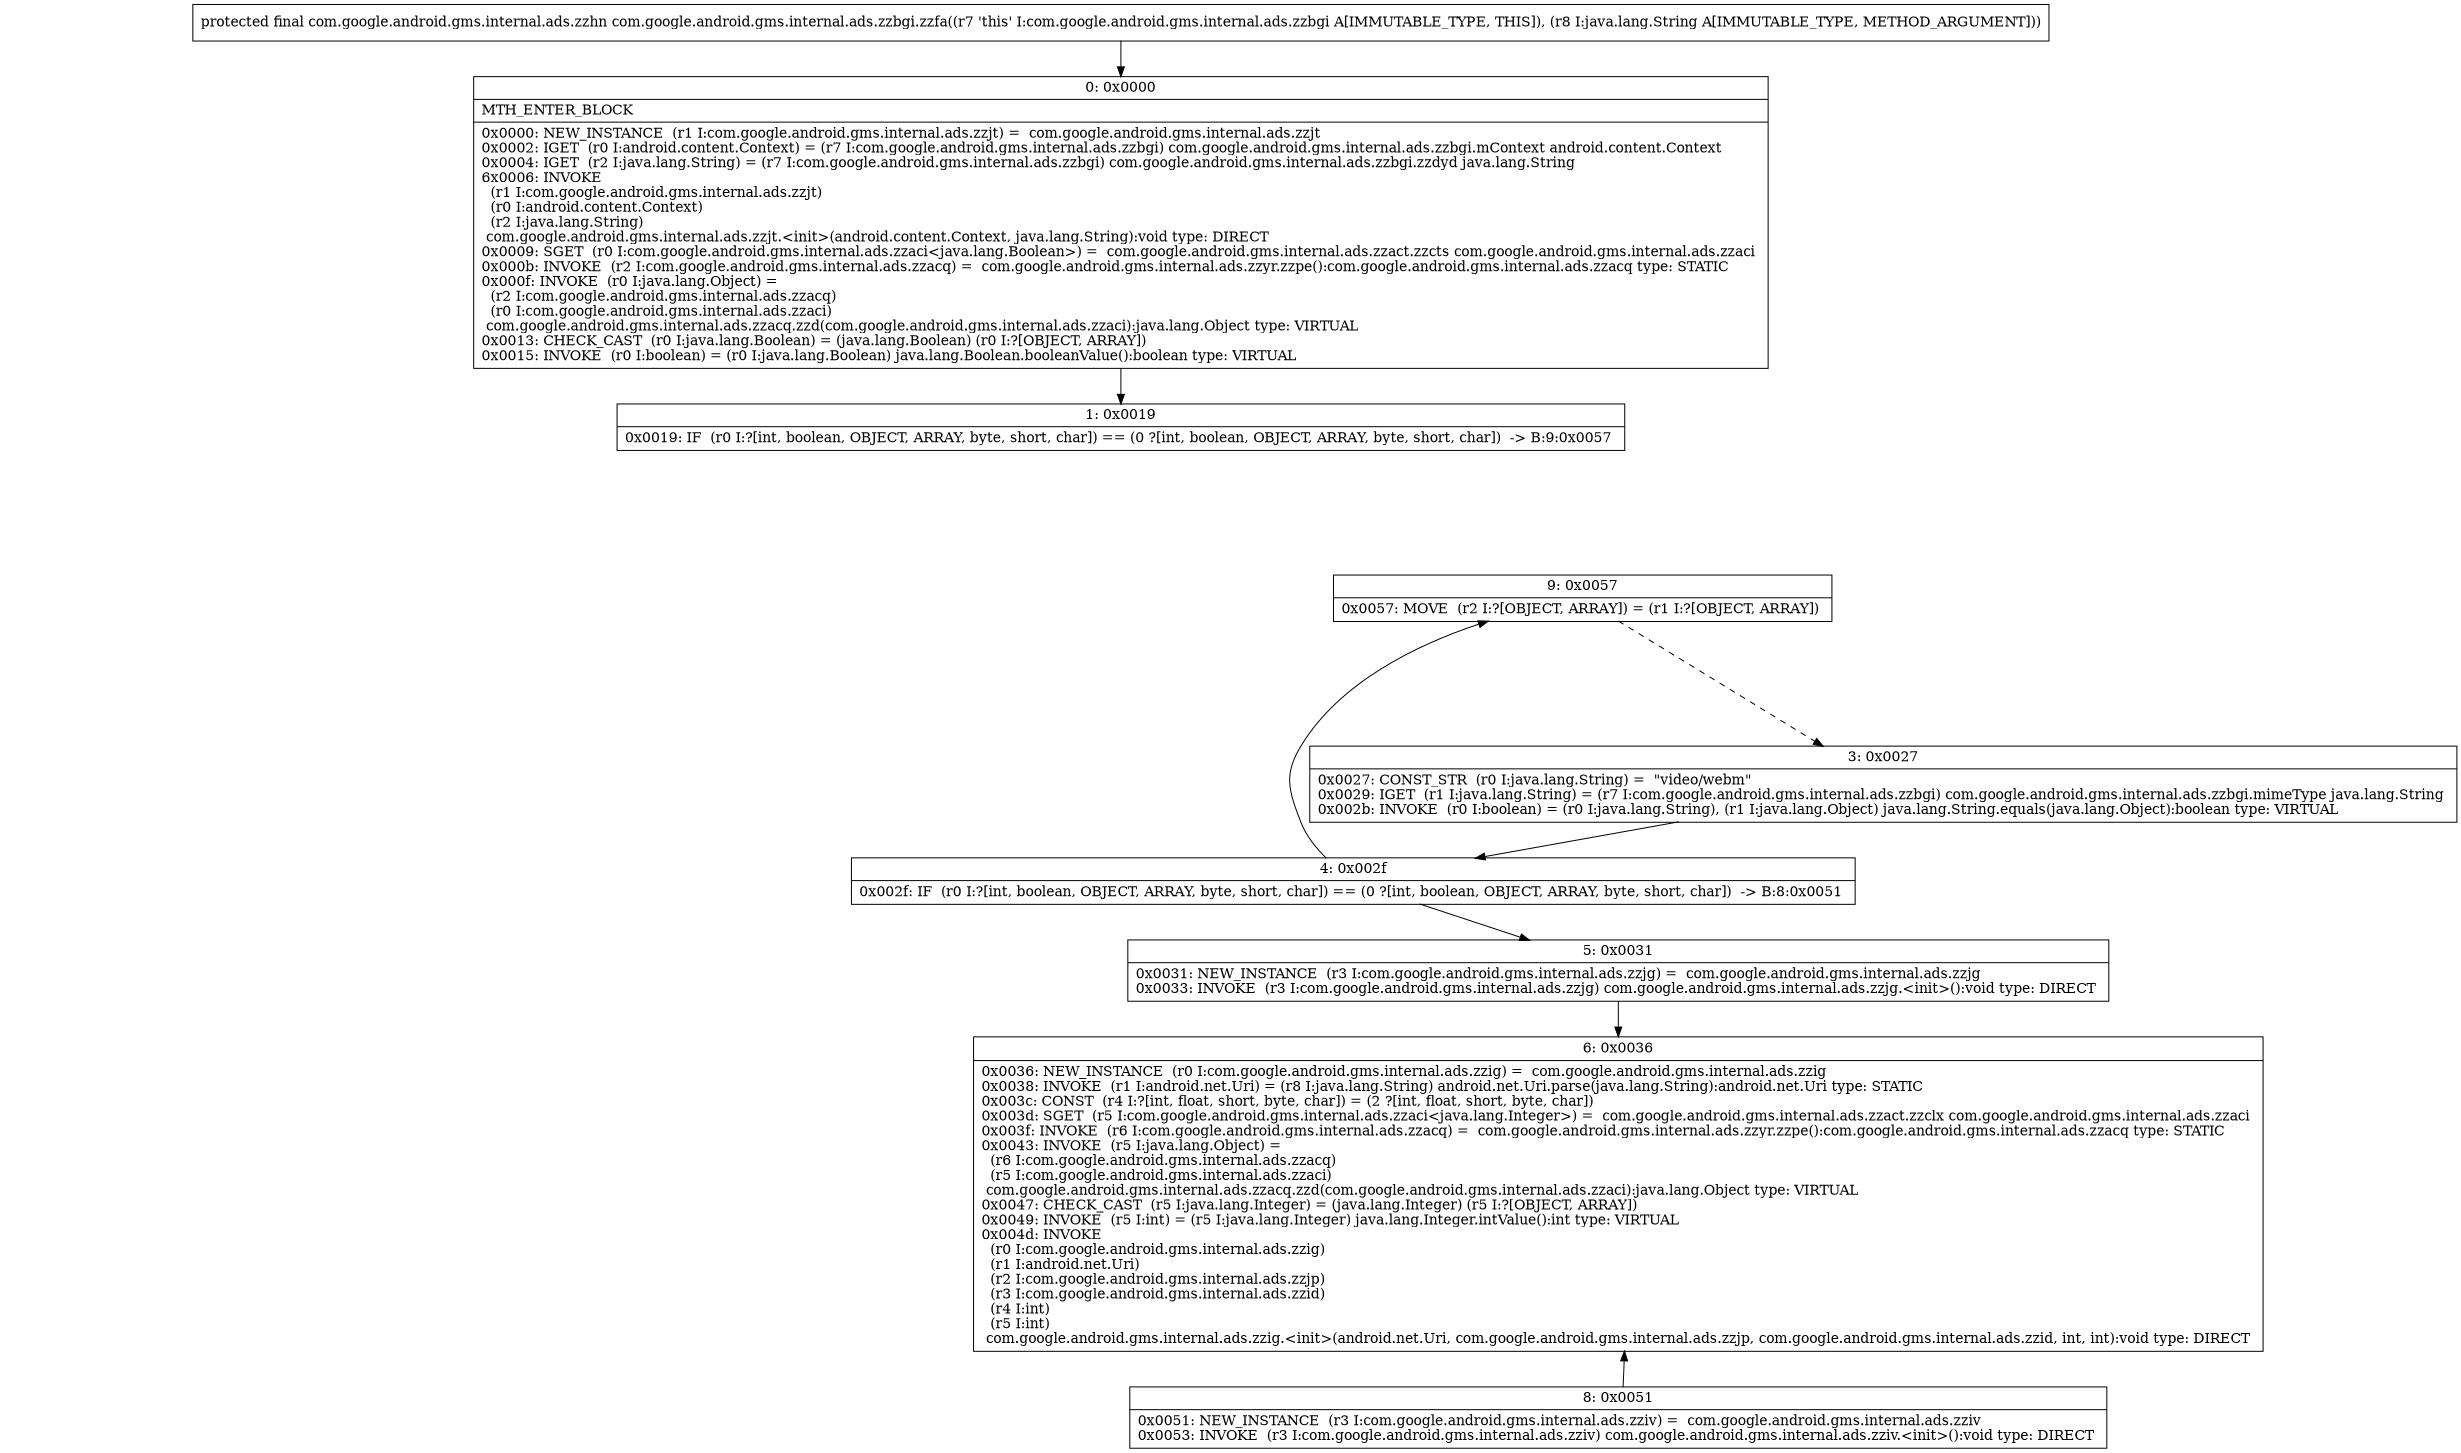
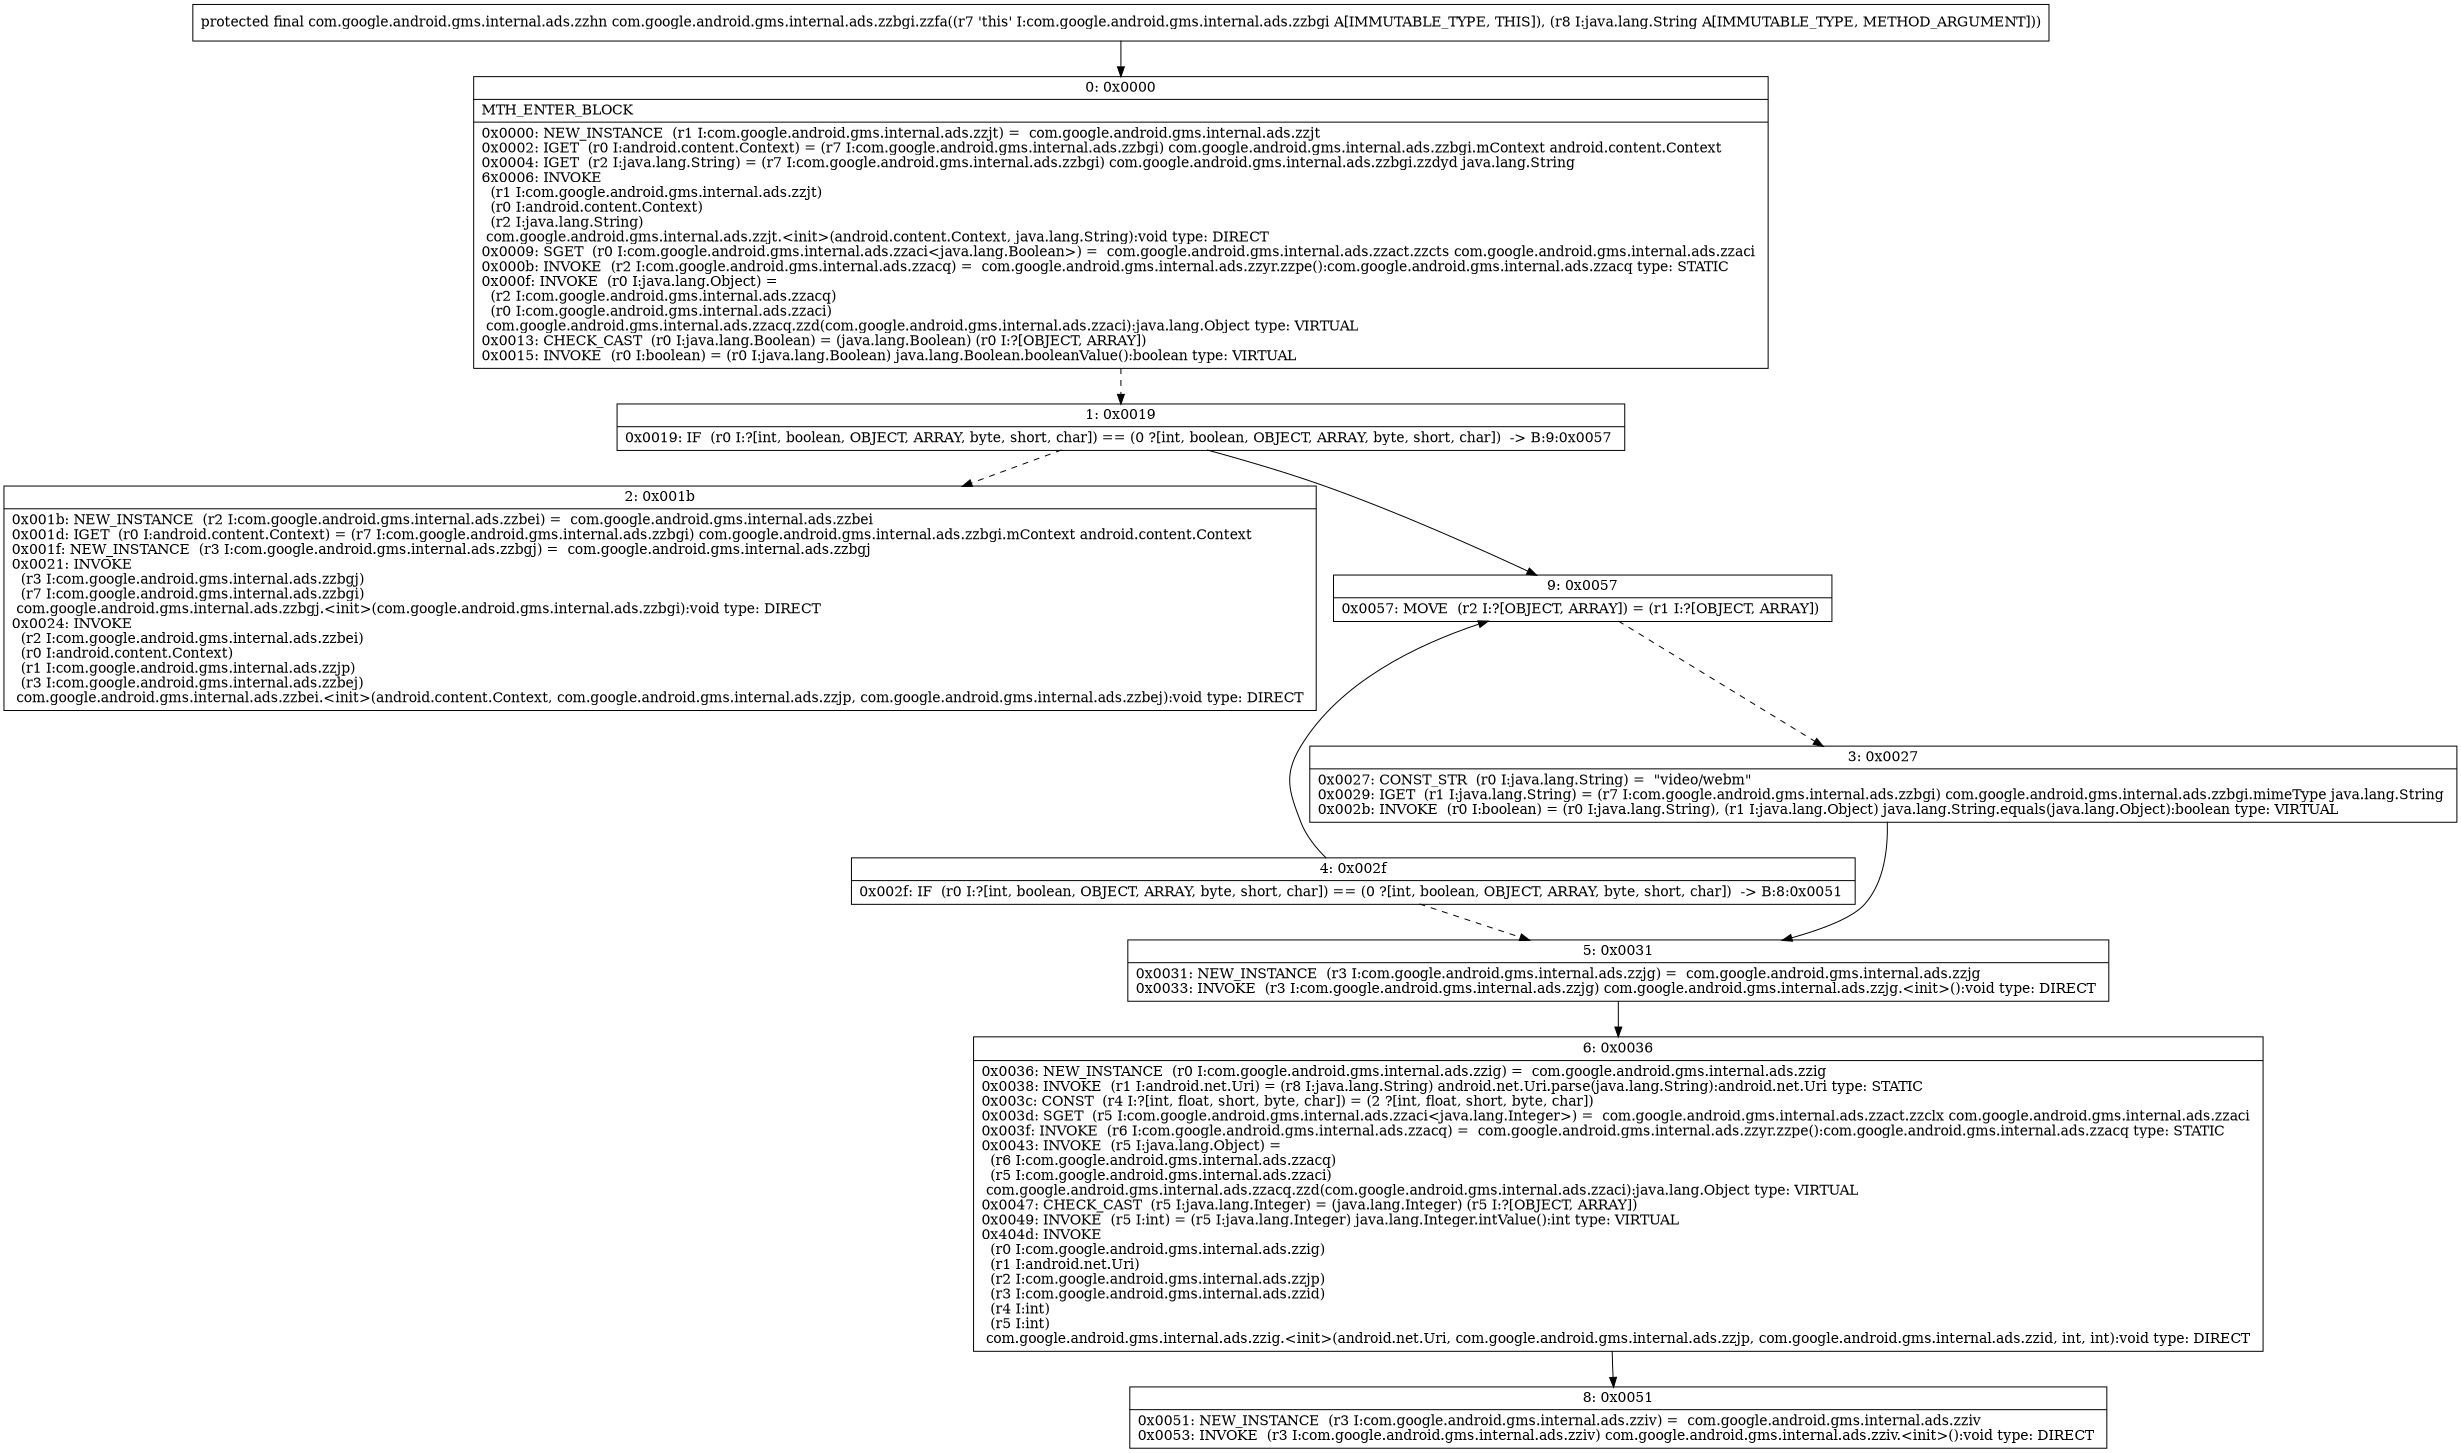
edge "0: 0x0000" -> "1: 0x0019": style solid -> dashed
edge "1: 0x0019" -> "9: 0x0057": added
node "2: 0x001b": added
edge "3: 0x0027" -> "4: 0x002f": now "3: 0x0027" -> "5: 0x0031"
edge "4: 0x002f" -> "5: 0x0031": style solid -> dashed
node "6: 0x0036": text "0x004d: INVOKE" -> "0x404d: INVOKE"
edge "8: 0x0051" -> "6: 0x0036": reversed
